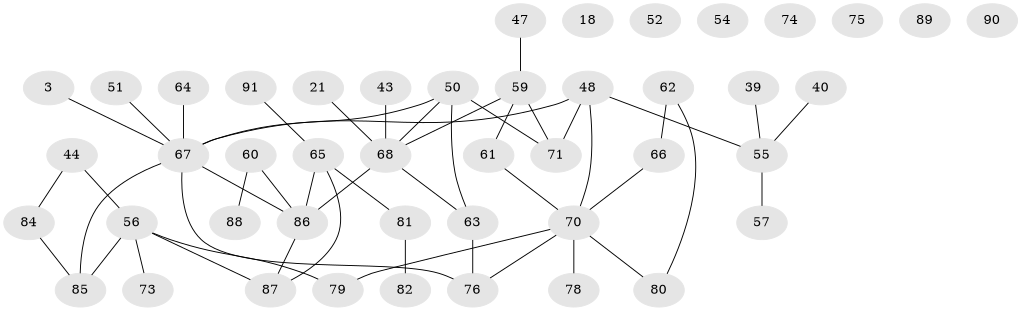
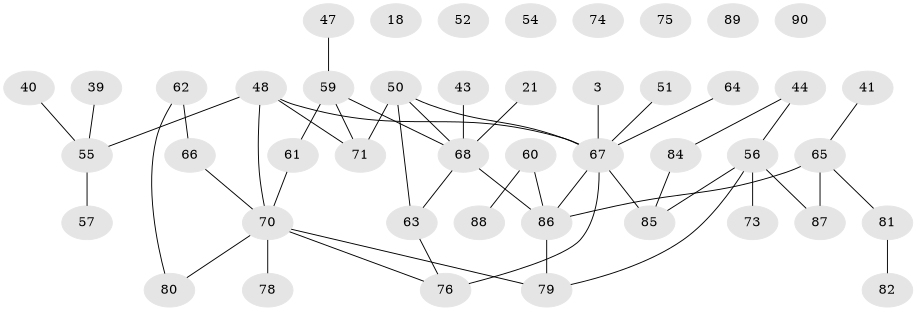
node "91": label "91" -> "41"
edge "86" -- "87": now "86" -- "79"
